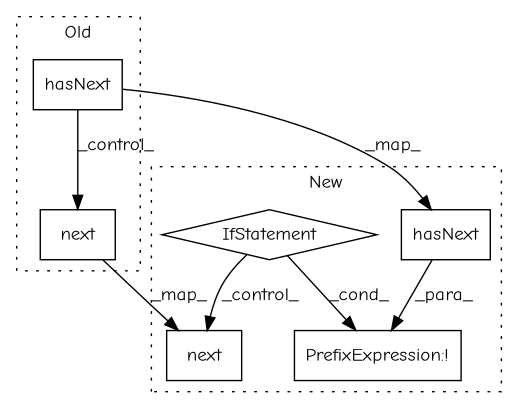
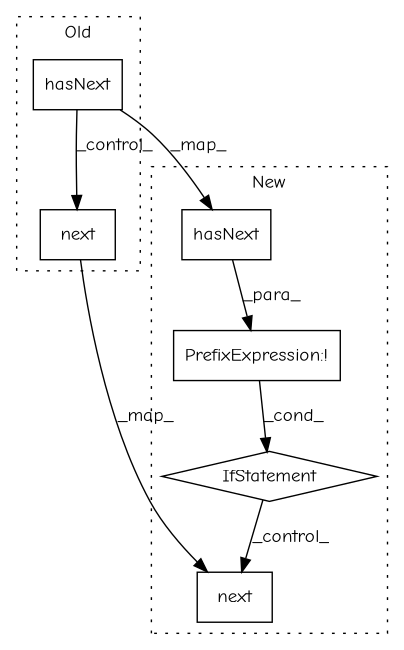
edge "IfStatement" -> "PrefixExpression:!": reversed
